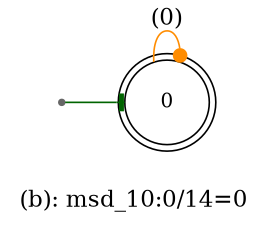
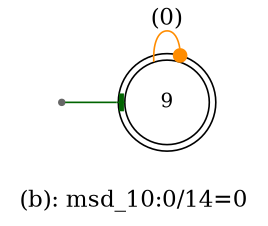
node "0": label "0" -> "9"
